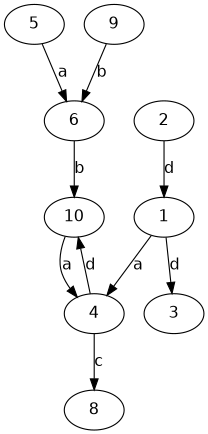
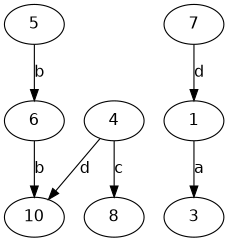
node "9": removed
edge "5" -> "6": label "a" -> "b"
node "2": label "2" -> "7"
edge "1" -> "4": removed, label "a"
edge "10" -> "4": removed, label "a"
edge "1" -> "3": label "d" -> "a"
